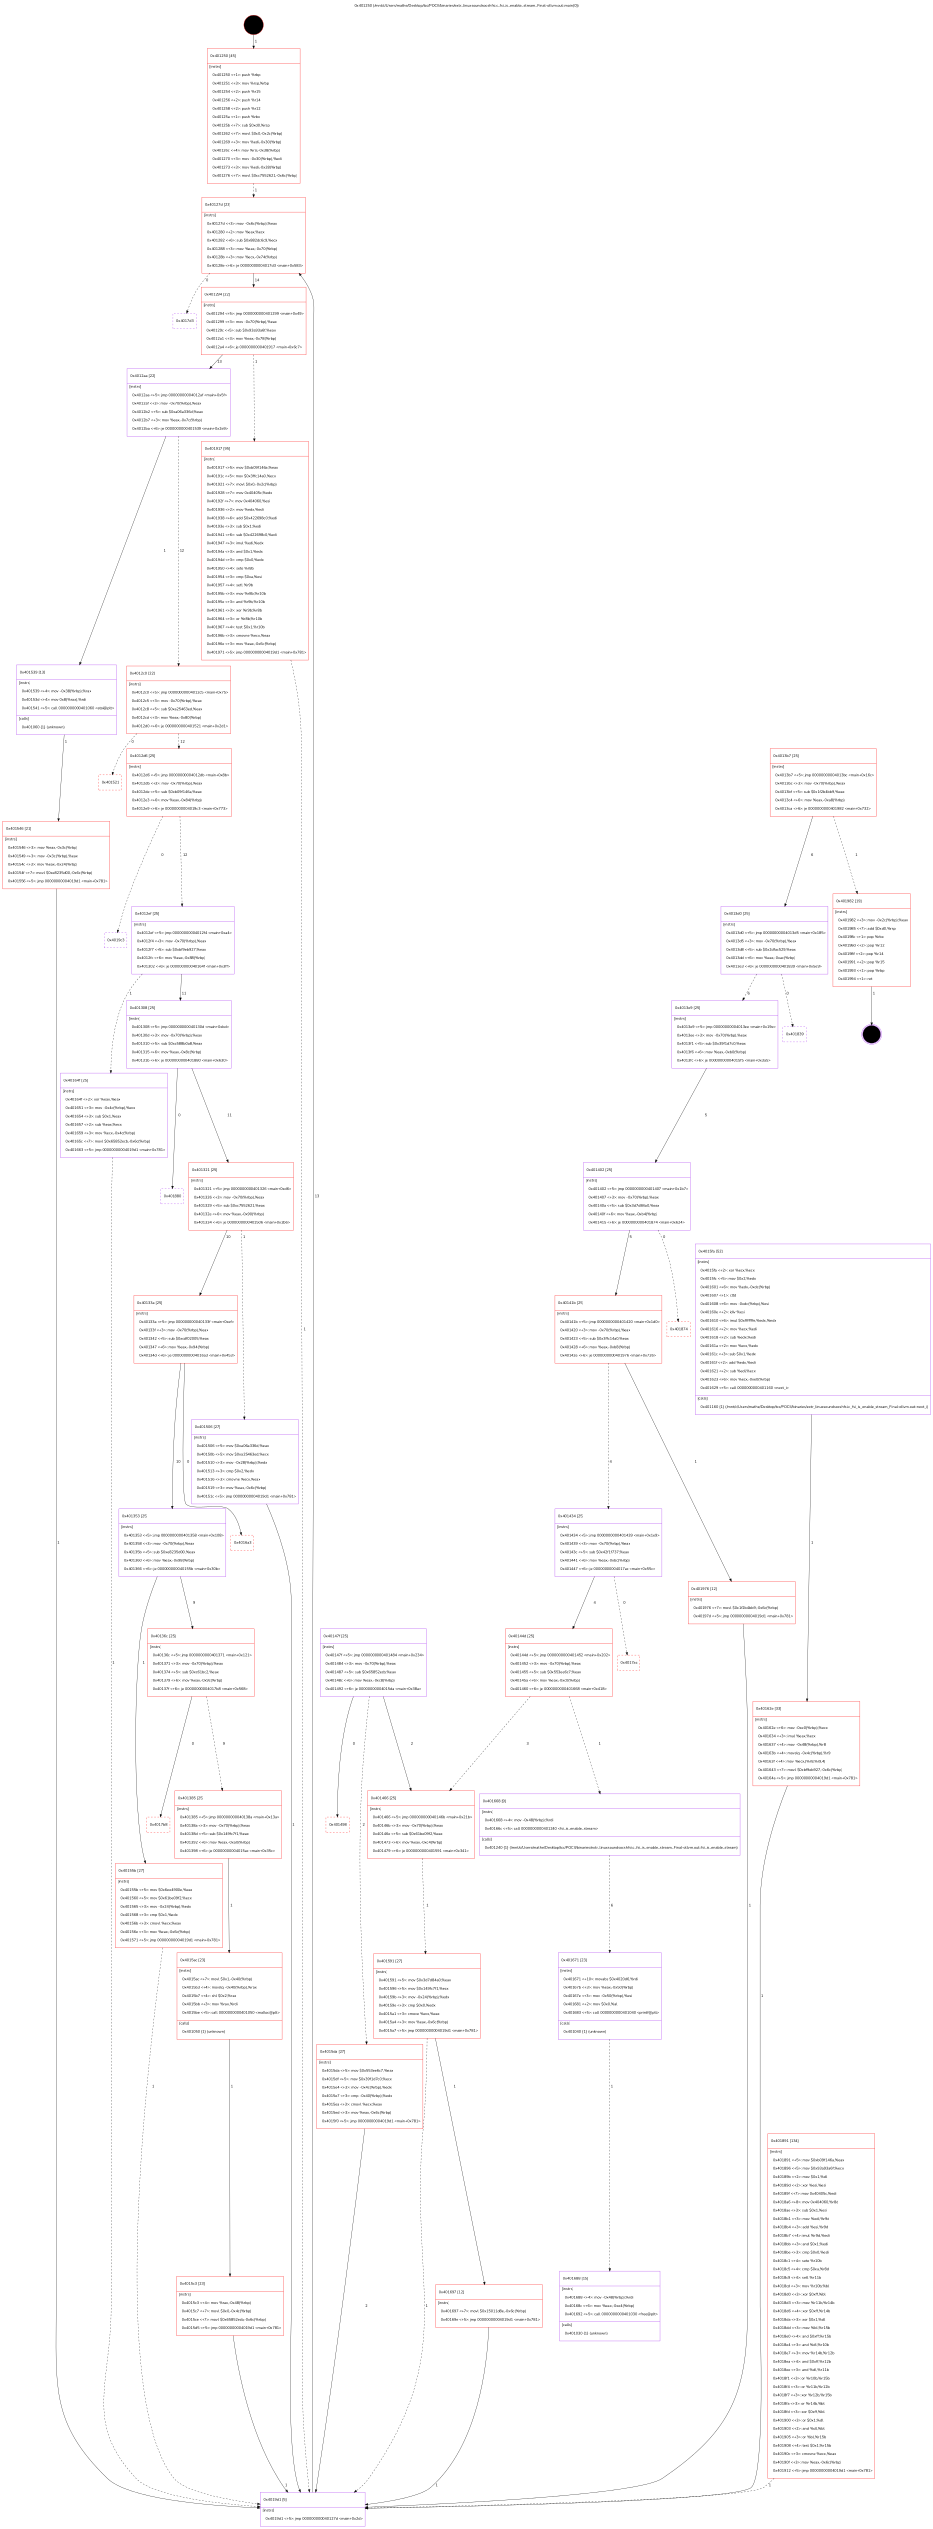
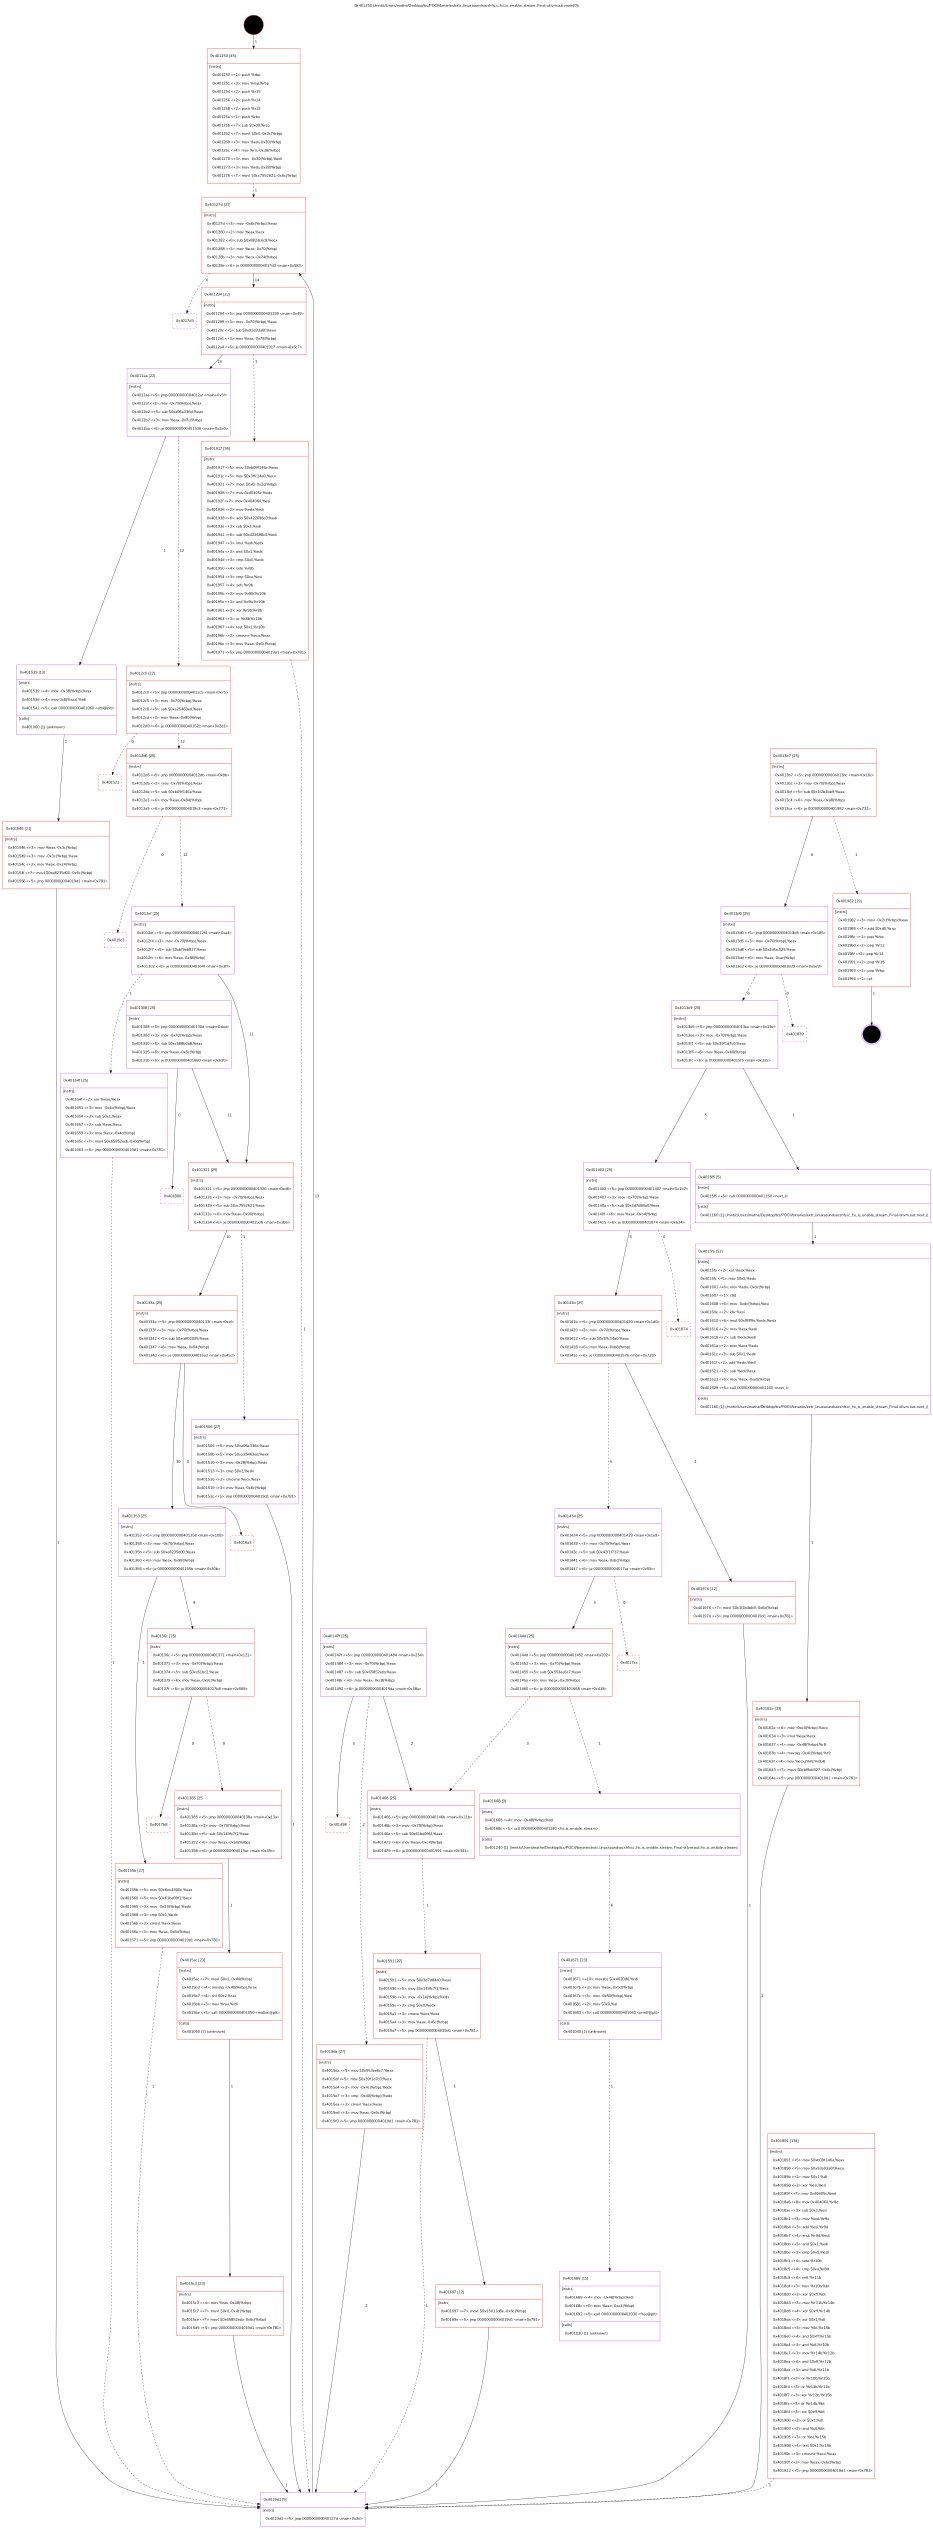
edge "0x4012ef [25]" -> "0x401308 [25]": now "0x4012ef [25]" -> "0x401321 [25]"
node "0x4015f5 [5]": added
